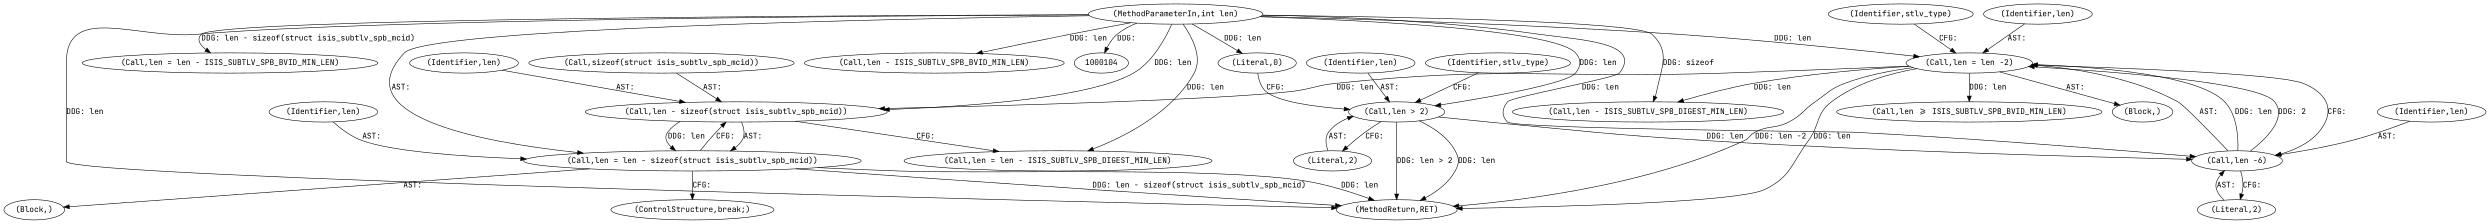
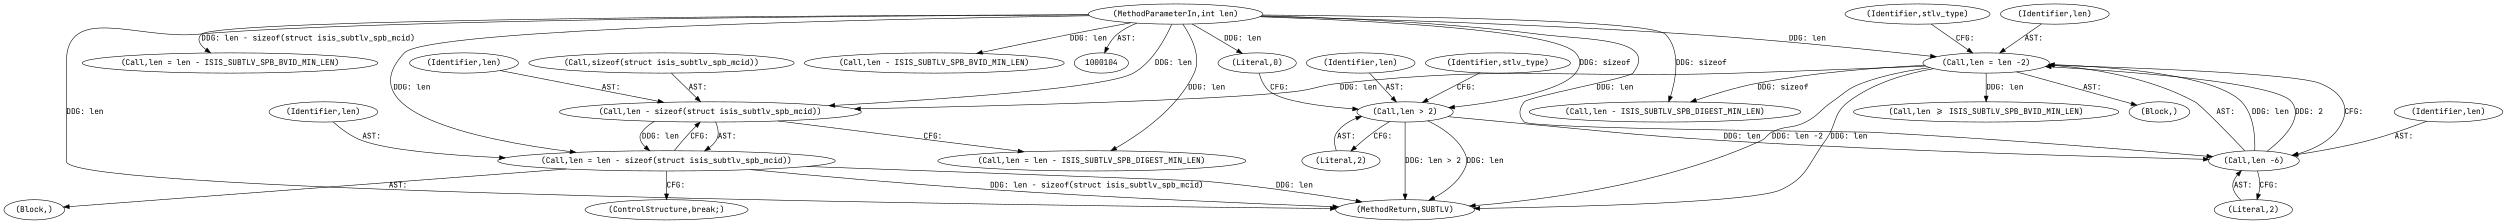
edge "(MethodParameterIn,int len)" -> "1000104": label "DDG: " -> "AST: "
edge "(MethodParameterIn,int len)" -> "(Call,len > 2)": label "DDG: len" -> "DDG: sizeof"
edge "(MethodParameterIn,int len)" -> "(Call,len = len - sizeof(struct isis_subtlv_spb_mcid))": label "AST: " -> "DDG: len"
edge "(Call,len = len -2)" -> "(Call,len - ISIS_SUBTLV_SPB_DIGEST_MIN_LEN)": label "DDG: len" -> "DDG: sizeof"
node "(MethodReturn,RET)": label "(MethodReturn,RET)" -> "(MethodReturn,SUBTLV)"
